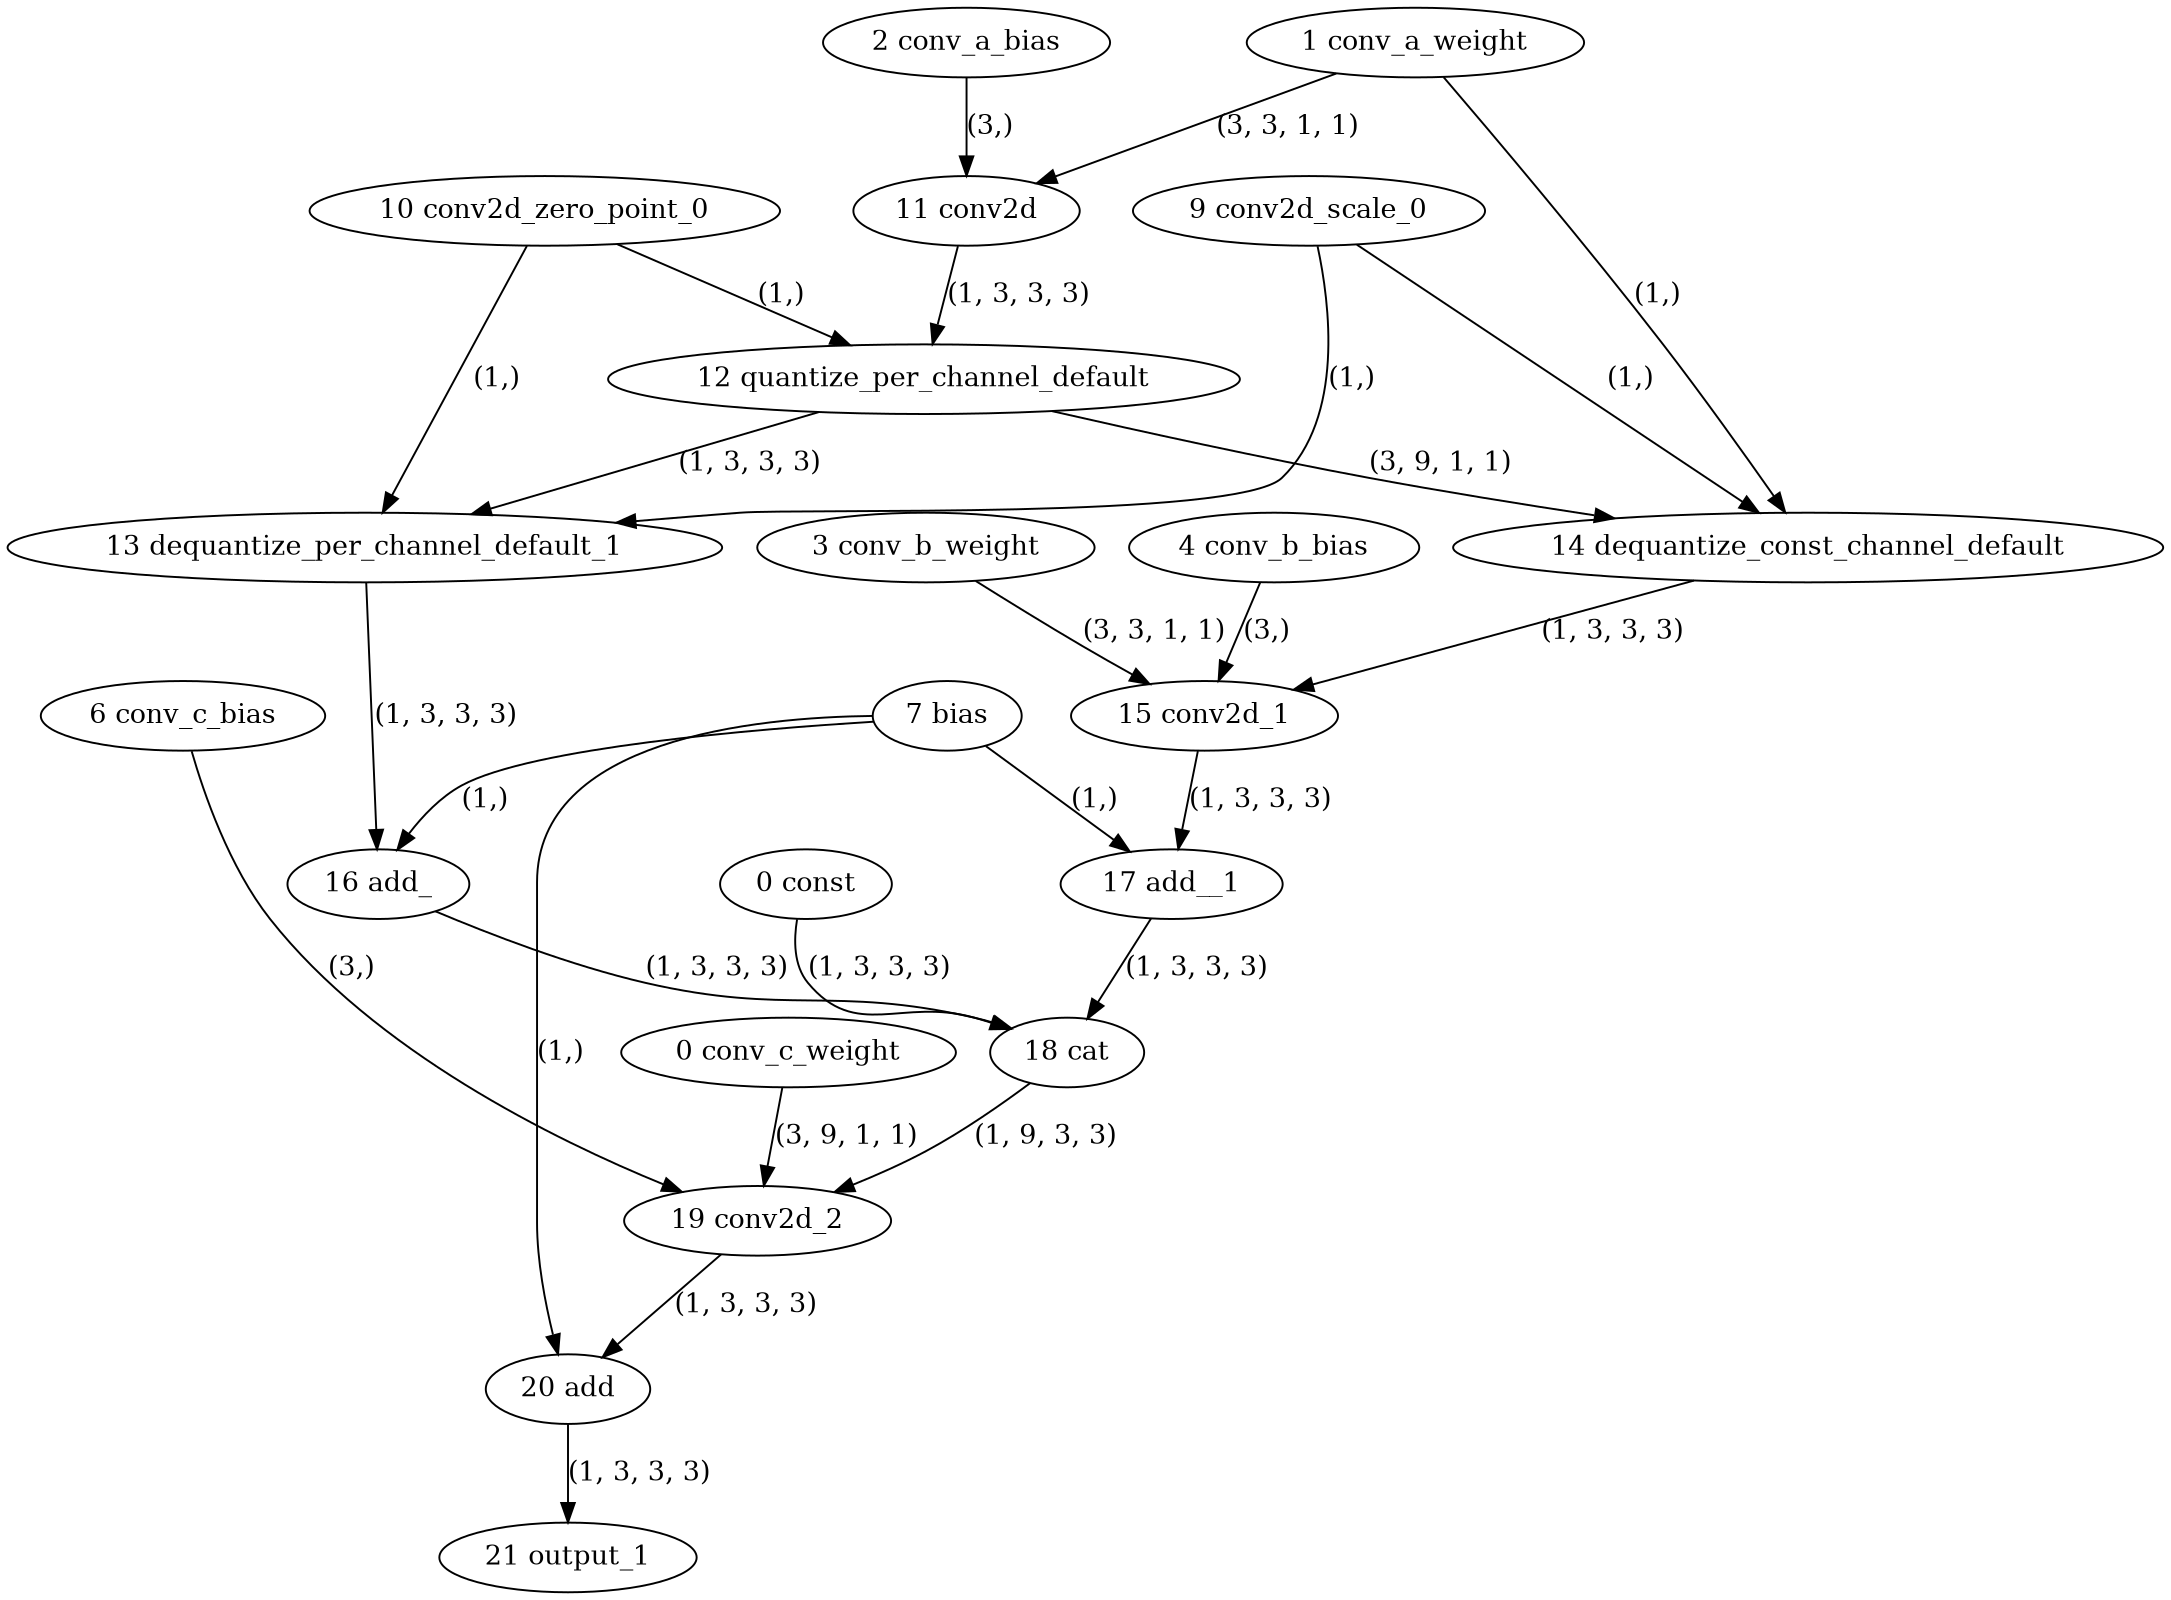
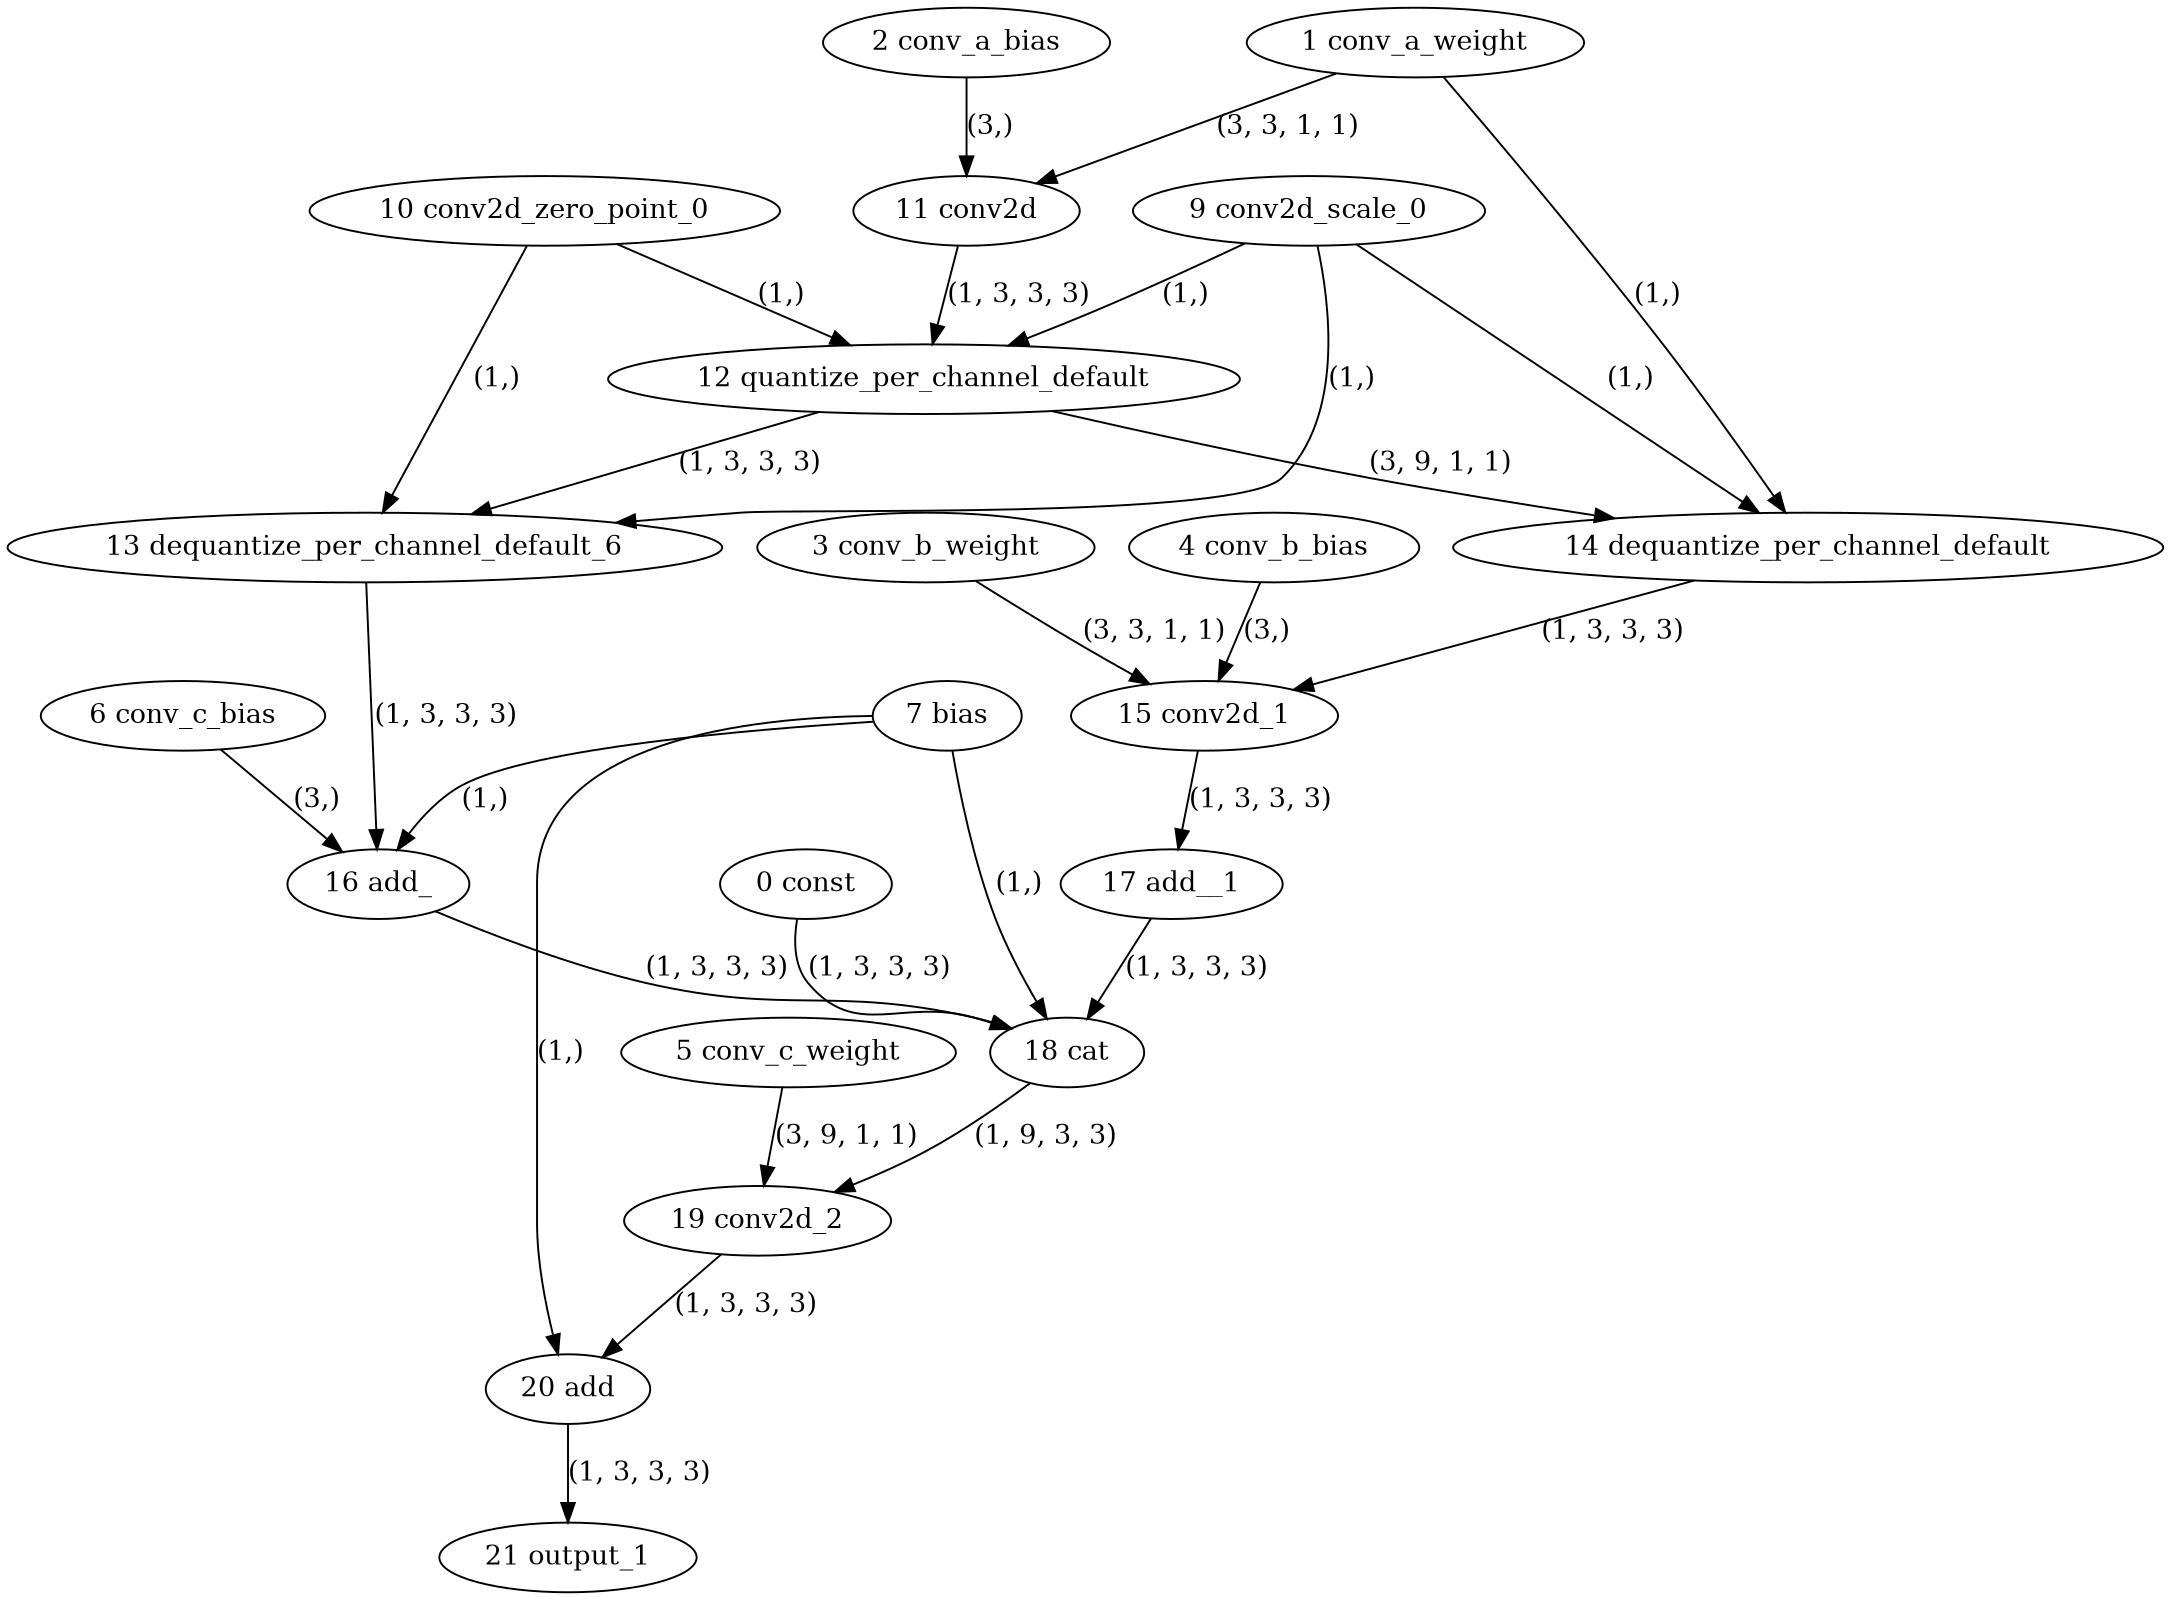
edge "9 conv2d_scale_0" -> "12 quantize_per_channel_default": added, label "(1,)"
node "13 dequantize_per_channel_default_1": label "13 dequantize_per_channel_default_1" -> "13 dequantize_per_channel_default_6"
node "14 dequantize_const_channel_default": label "14 dequantize_const_channel_default" -> "14 dequantize_per_channel_default"
edge "7 bias" -> "17 add__1": now "7 bias" -> "18 cat"
edge "6 conv_c_bias" -> "19 conv2d_2": now "6 conv_c_bias" -> "16 add_"
node "0 conv_c_weight": label "0 conv_c_weight" -> "5 conv_c_weight"
